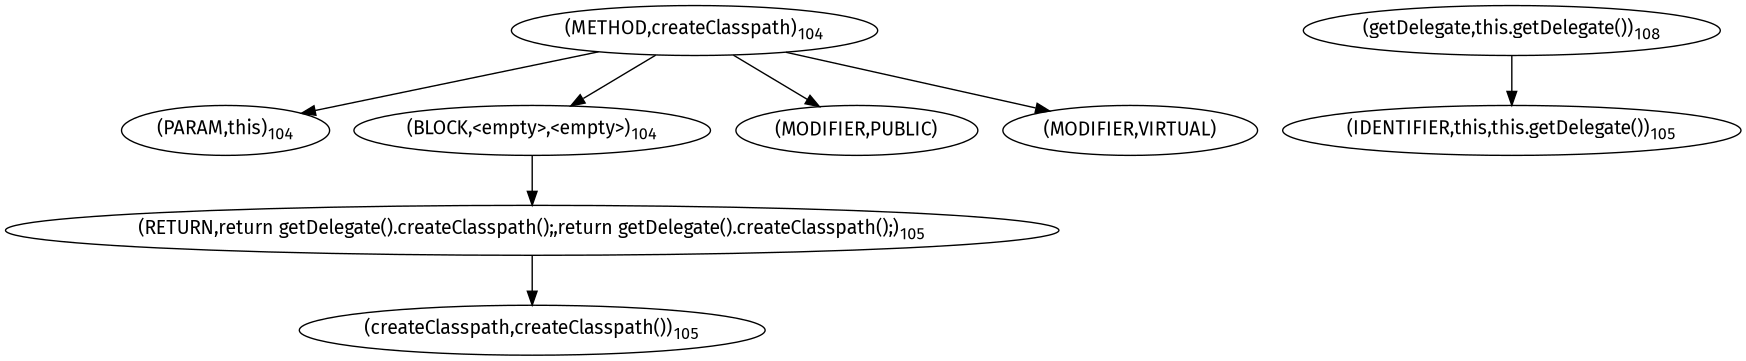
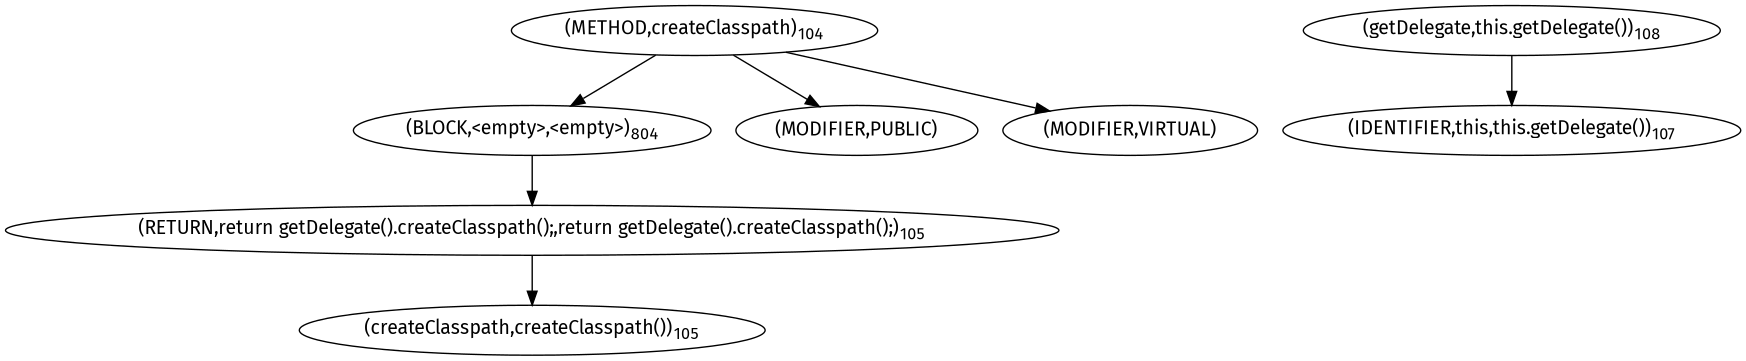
node "(BLOCK,<empty>,<empty>)": text "104" -> "804"
node "(IDENTIFIER,this,this.getDelegate())": text "105" -> "107"
node "(PARAM,this)": removed
